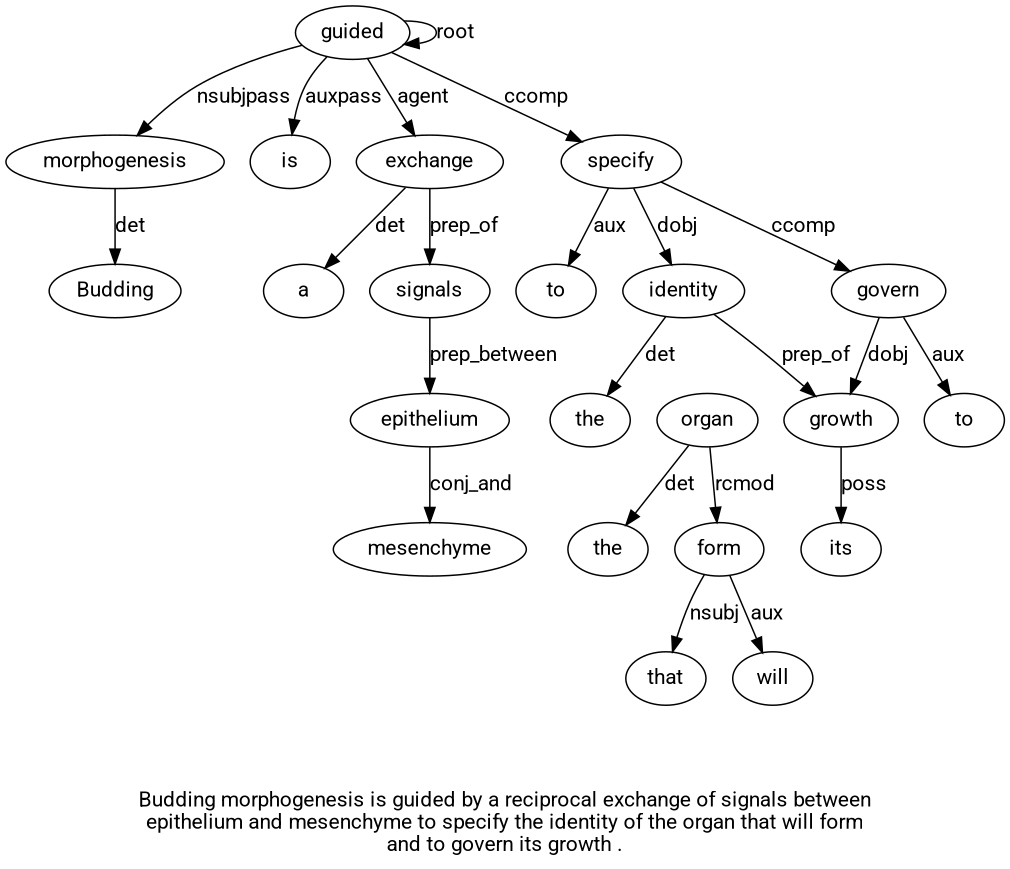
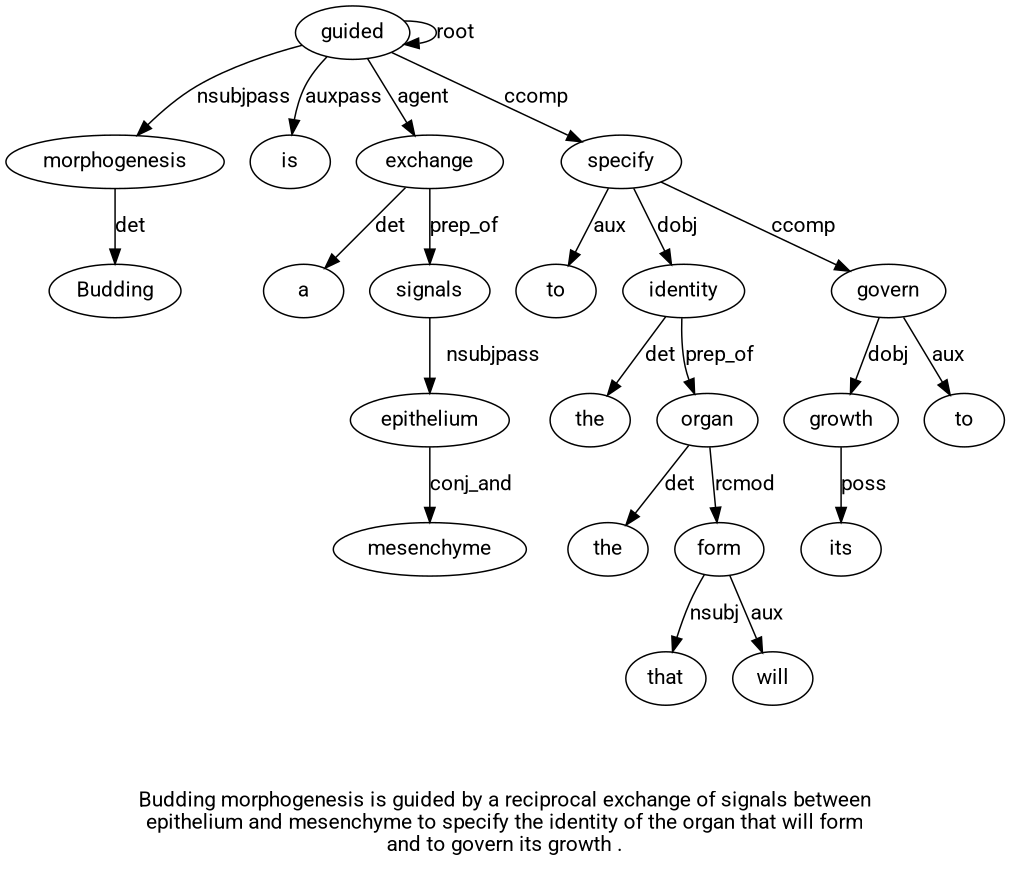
edge "identity" -> "growth": now "identity" -> "organ"
edge "signals" -> "epithelium": label "prep_between" -> "nsubjpass"
